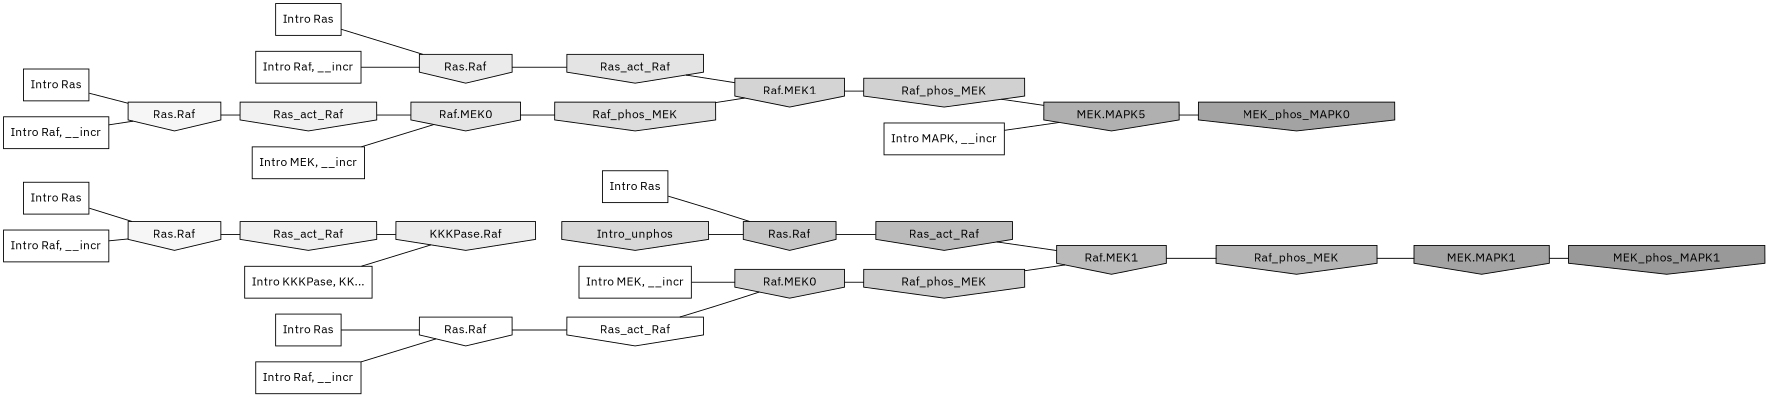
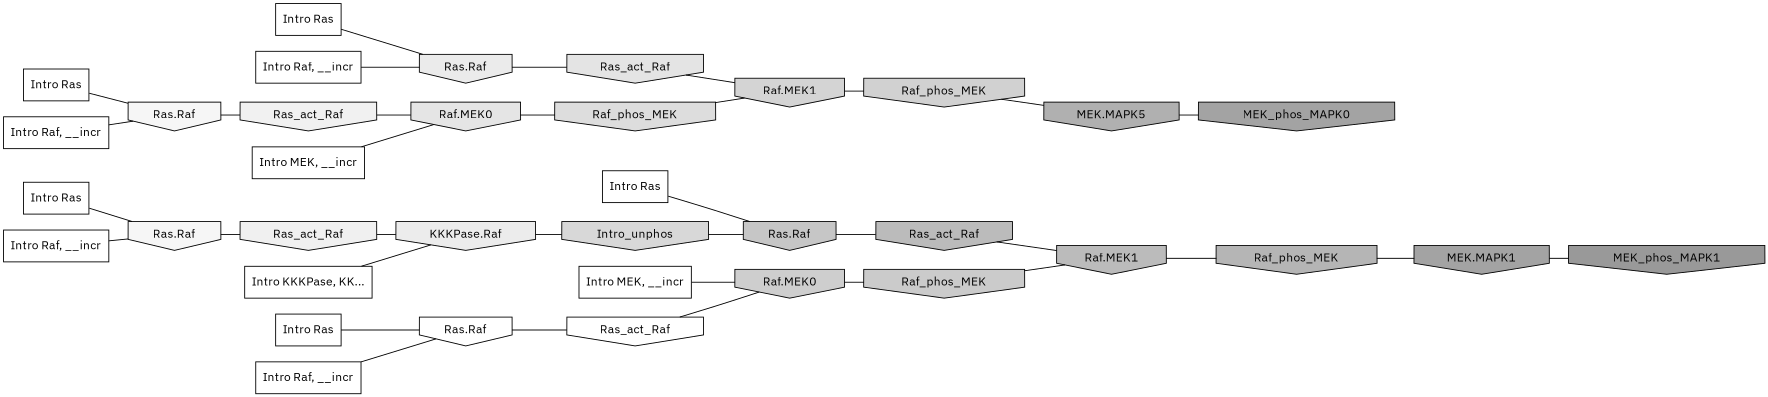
node "Intro MAPK, __incr": removed
edge "KKKPase.Raf" -- "Intro_unphos": added
